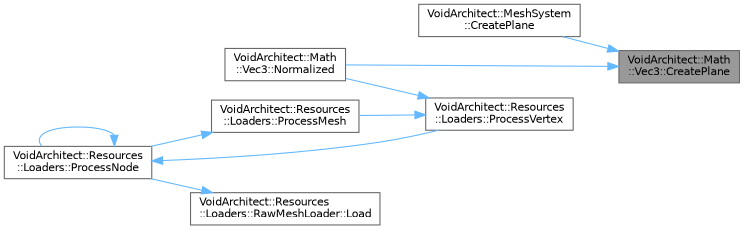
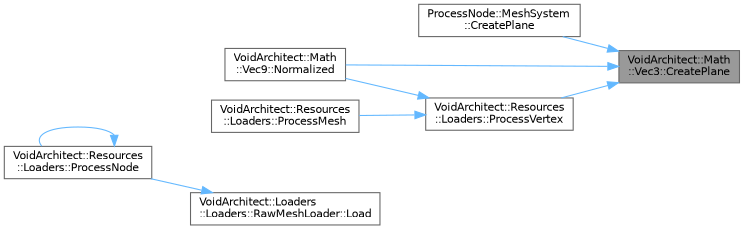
node "VoidArchitect::MeshSystem ::CreatePlane": label "VoidArchitect::MeshSystem ::CreatePlane" -> "ProcessNode::MeshSystem ::CreatePlane"
node "VoidArchitect::Math ::Vec3::Normalized": label "VoidArchitect::Math ::Vec3::Normalized" -> "VoidArchitect::Math ::Vec9::Normalized"
edge "VoidArchitect::Resources ::Loaders::ProcessNode" -> "VoidArchitect::Resources ::Loaders::ProcessMesh": removed
edge "VoidArchitect::Resources ::Loaders::ProcessVertex" -> "VoidArchitect::Resources ::Loaders::ProcessNode": now "VoidArchitect::Resources ::Loaders::ProcessVertex" -> "VoidArchitect::Math ::Vec3::CreatePlane"
node "VoidArchitect::Resources ::Loaders::RawMeshLoader::Load": label "VoidArchitect::Resources ::Loaders::RawMeshLoader::Load" -> "VoidArchitect::Loaders ::Loaders::RawMeshLoader::Load"
